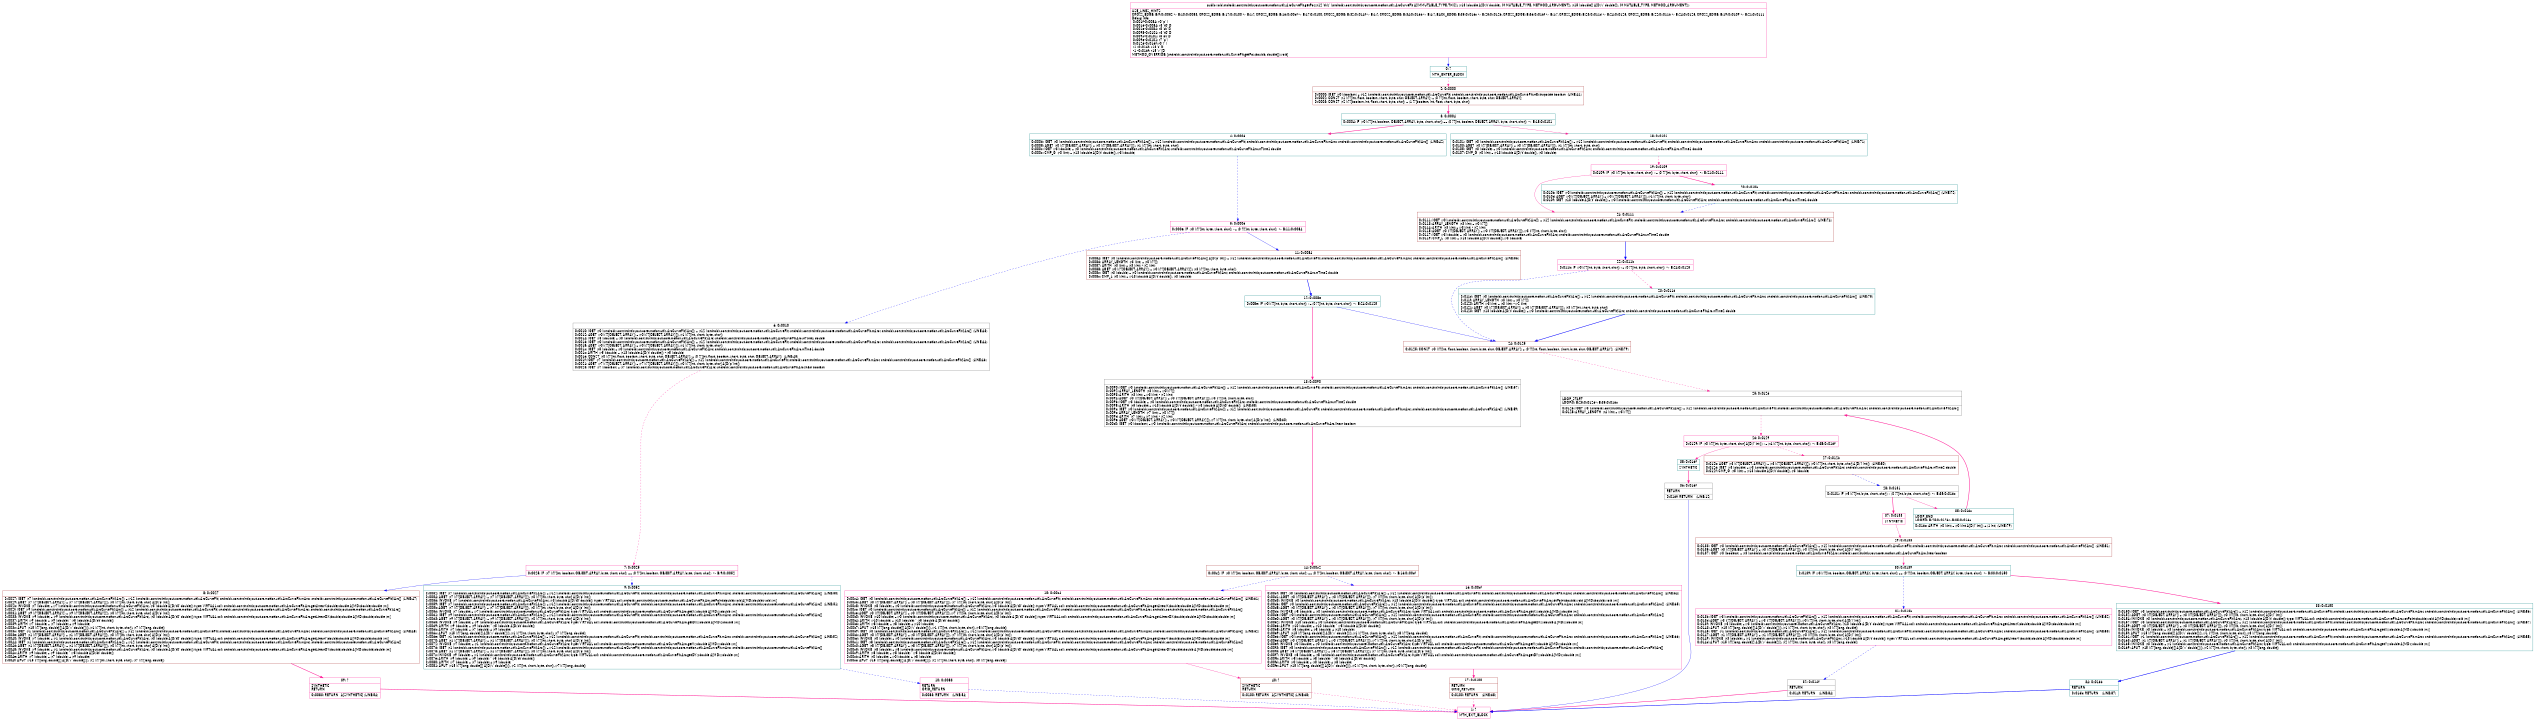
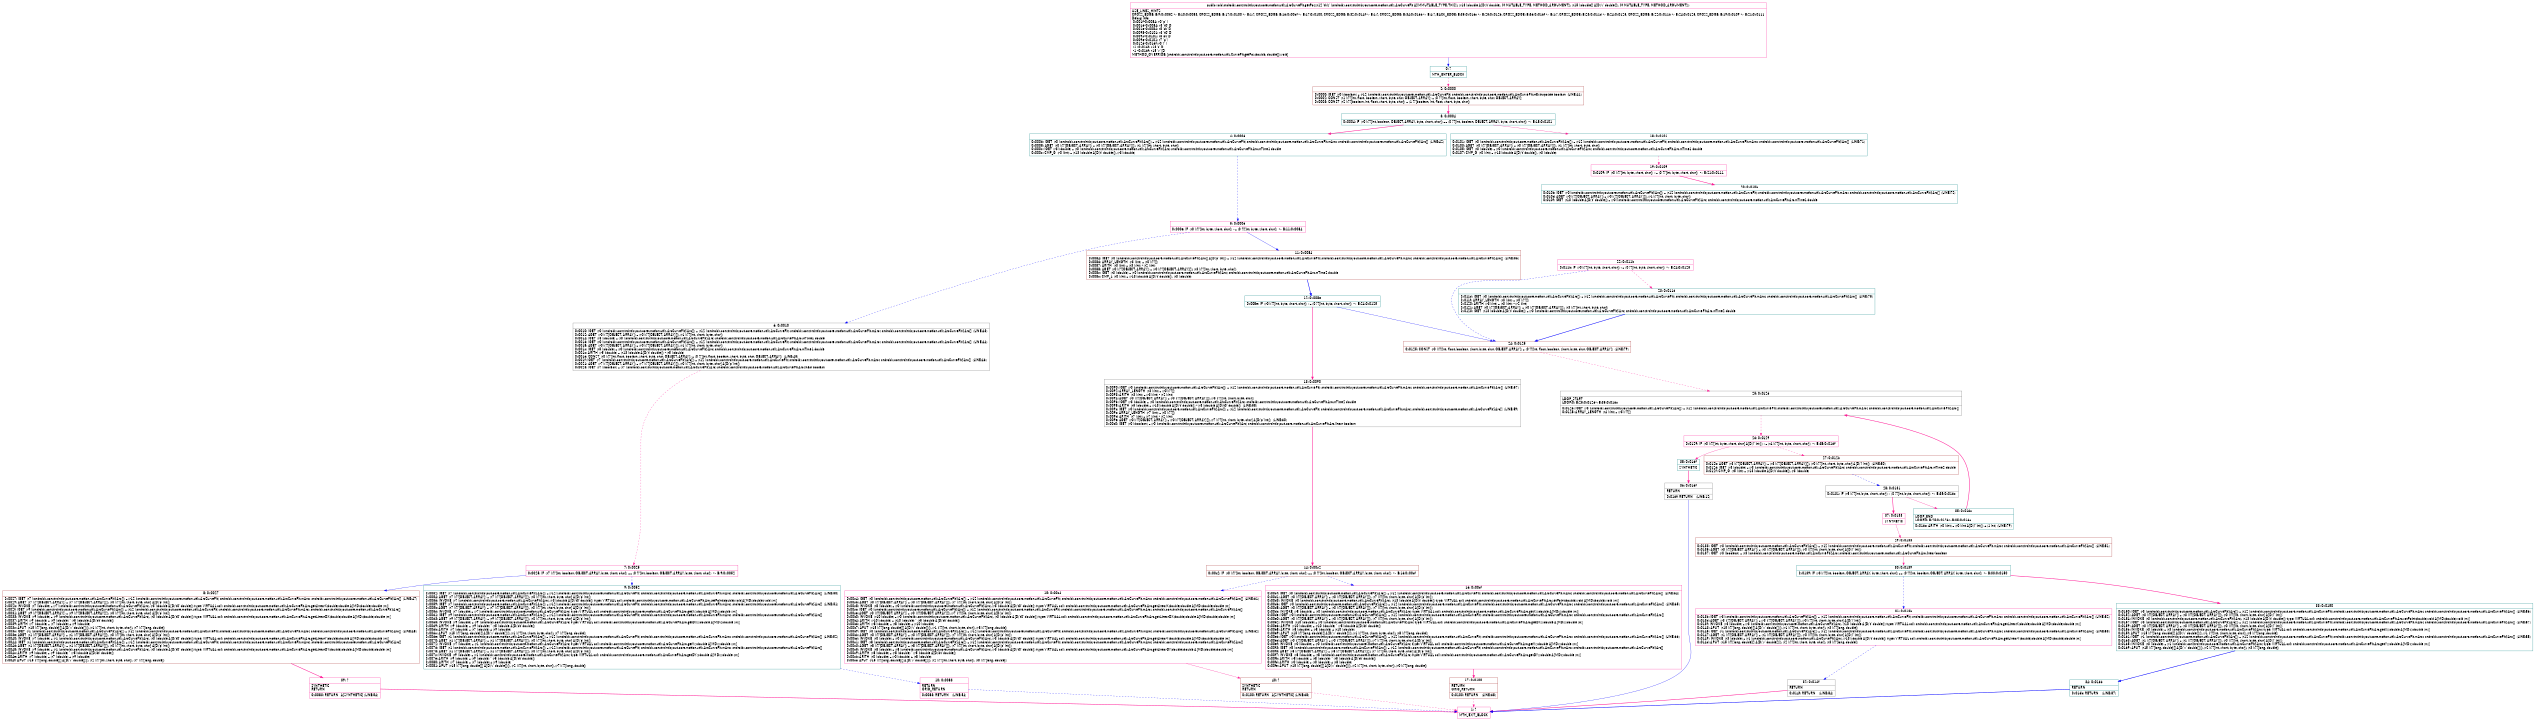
node "21: 0x0111": removed
